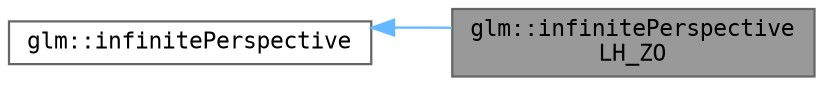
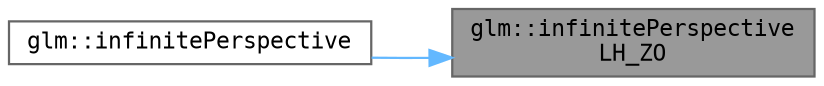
edge "glm::infinitePerspective LH_ZO" -> "glm::infinitePerspective": reversed
